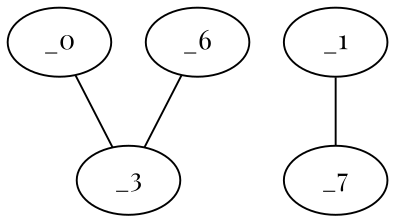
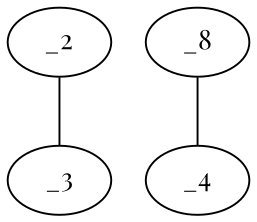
node "_0": removed
node "_6": label "_6" -> "_2"
node "_1": label "_1" -> "_8"
node "_7": label "_7" -> "_4"
